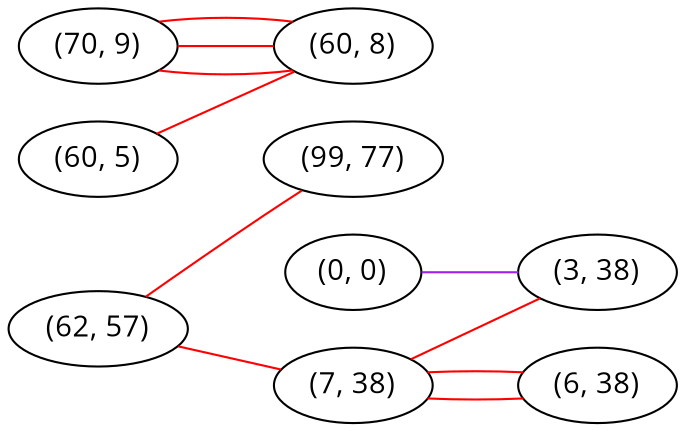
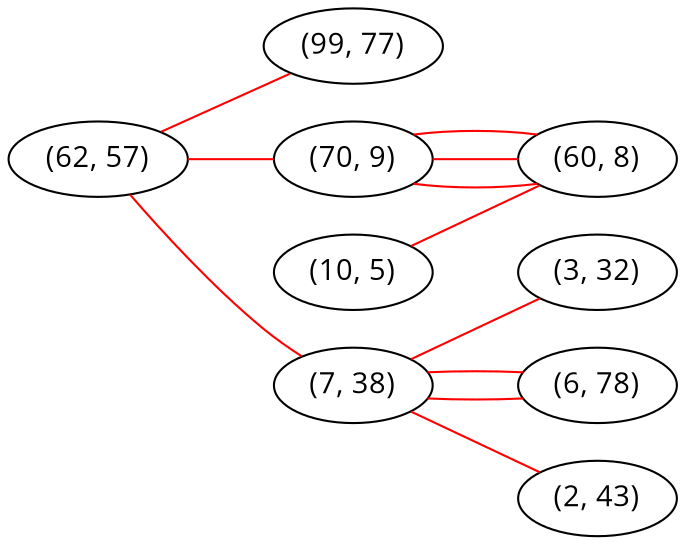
node "(60, 5)": label "(60, 5)" -> "(10, 5)"
edge "(62, 57)" -- "(70, 9)": added
node "(0, 0)": removed
node "(3, 38)": label "(3, 38)" -> "(3, 32)"
node "(6, 38)": label "(6, 38)" -> "(6, 78)"
node "(2, 43)": added
